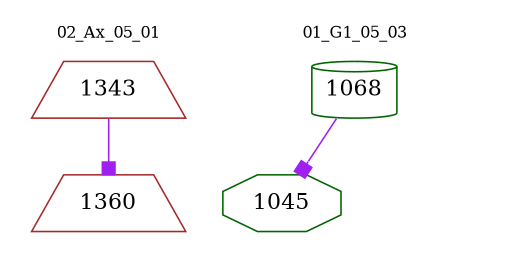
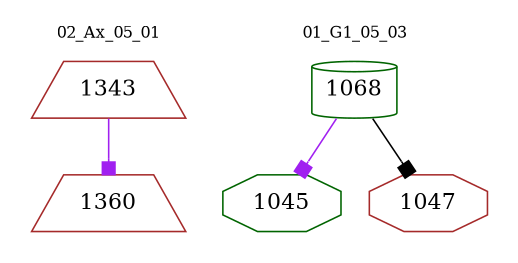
node "1047": added
